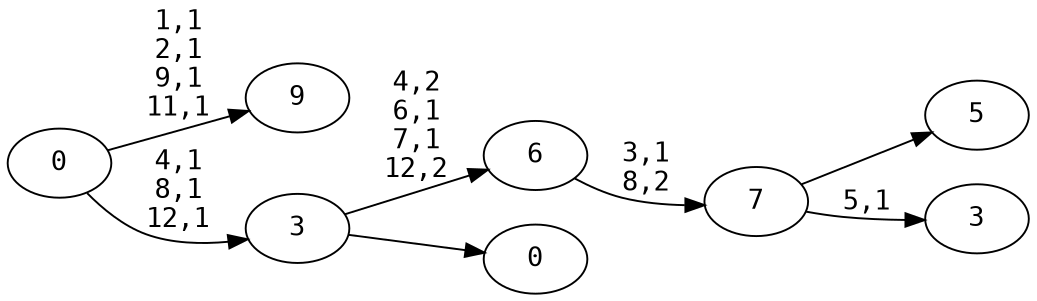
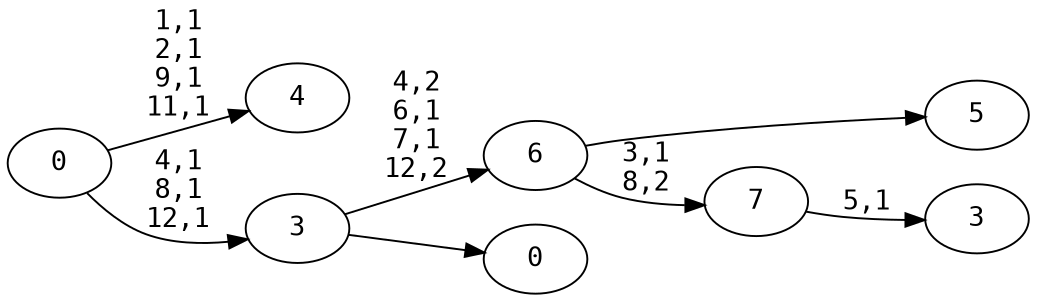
node "9": label "9" -> "4"
edge "7" -> "5": now "6" -> "5"
